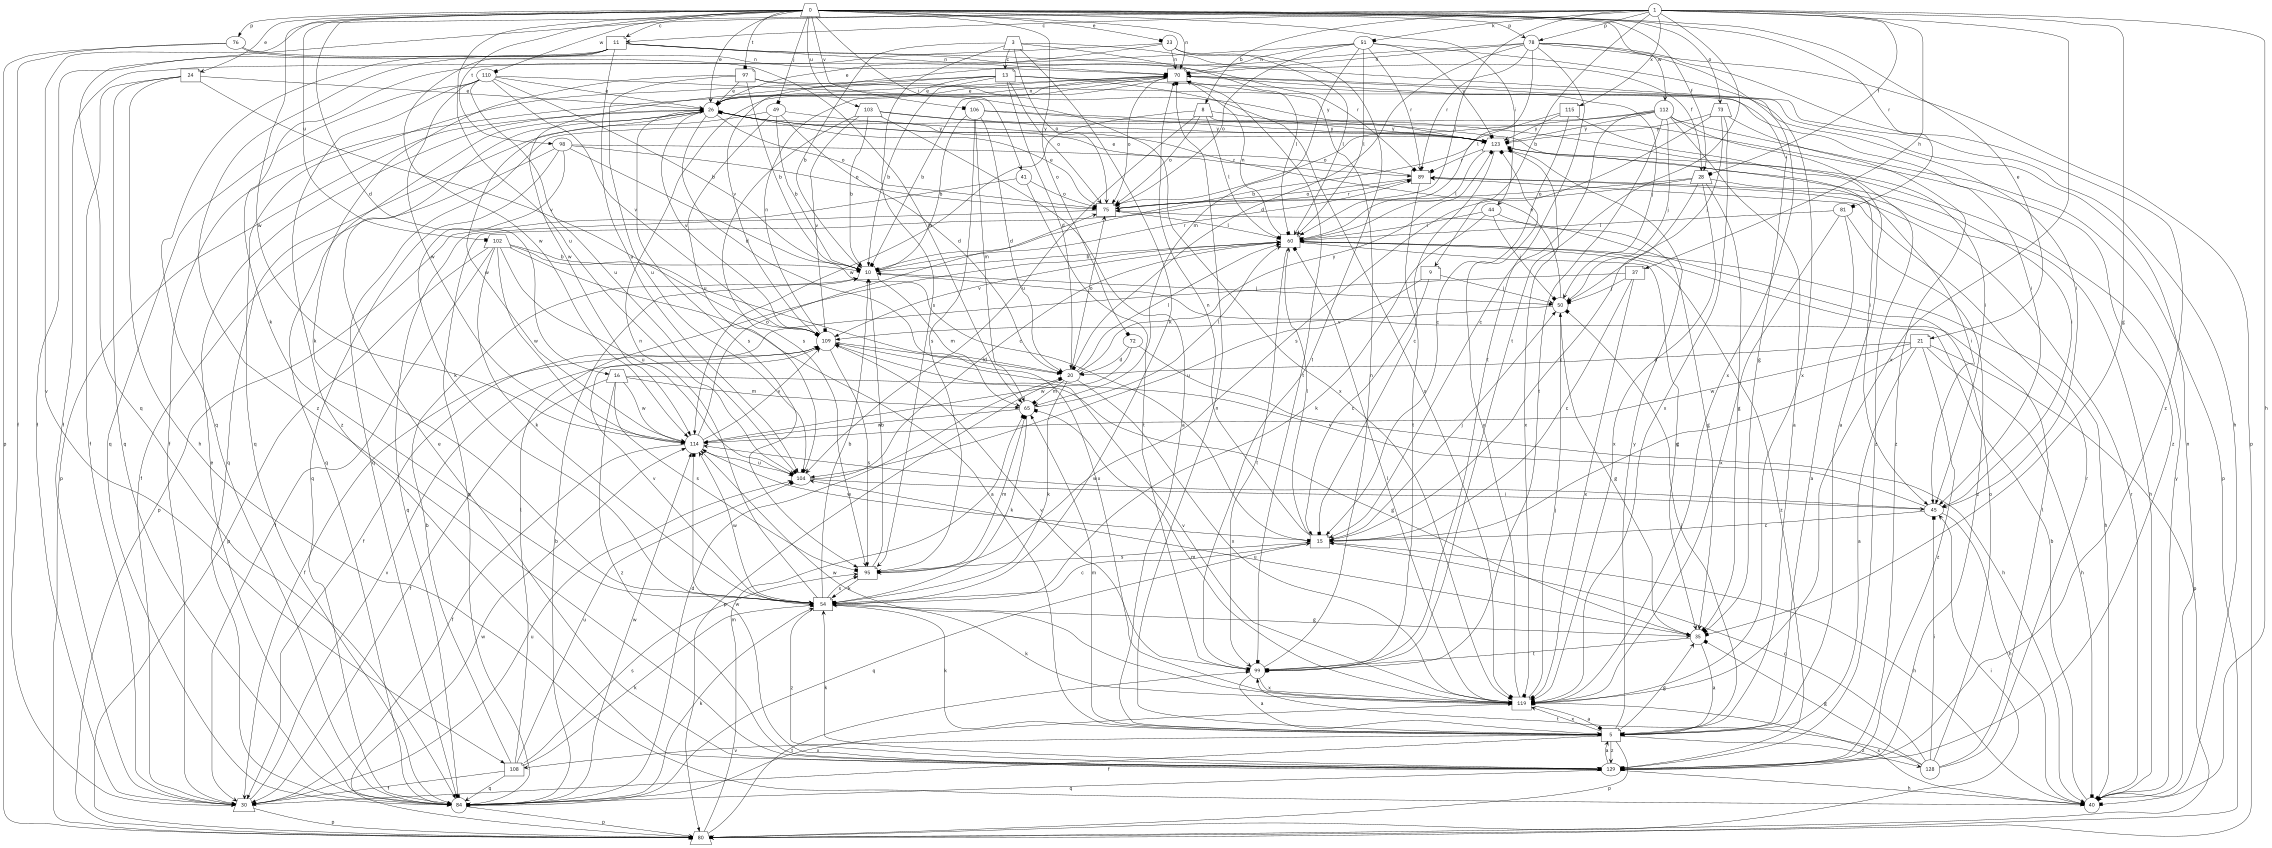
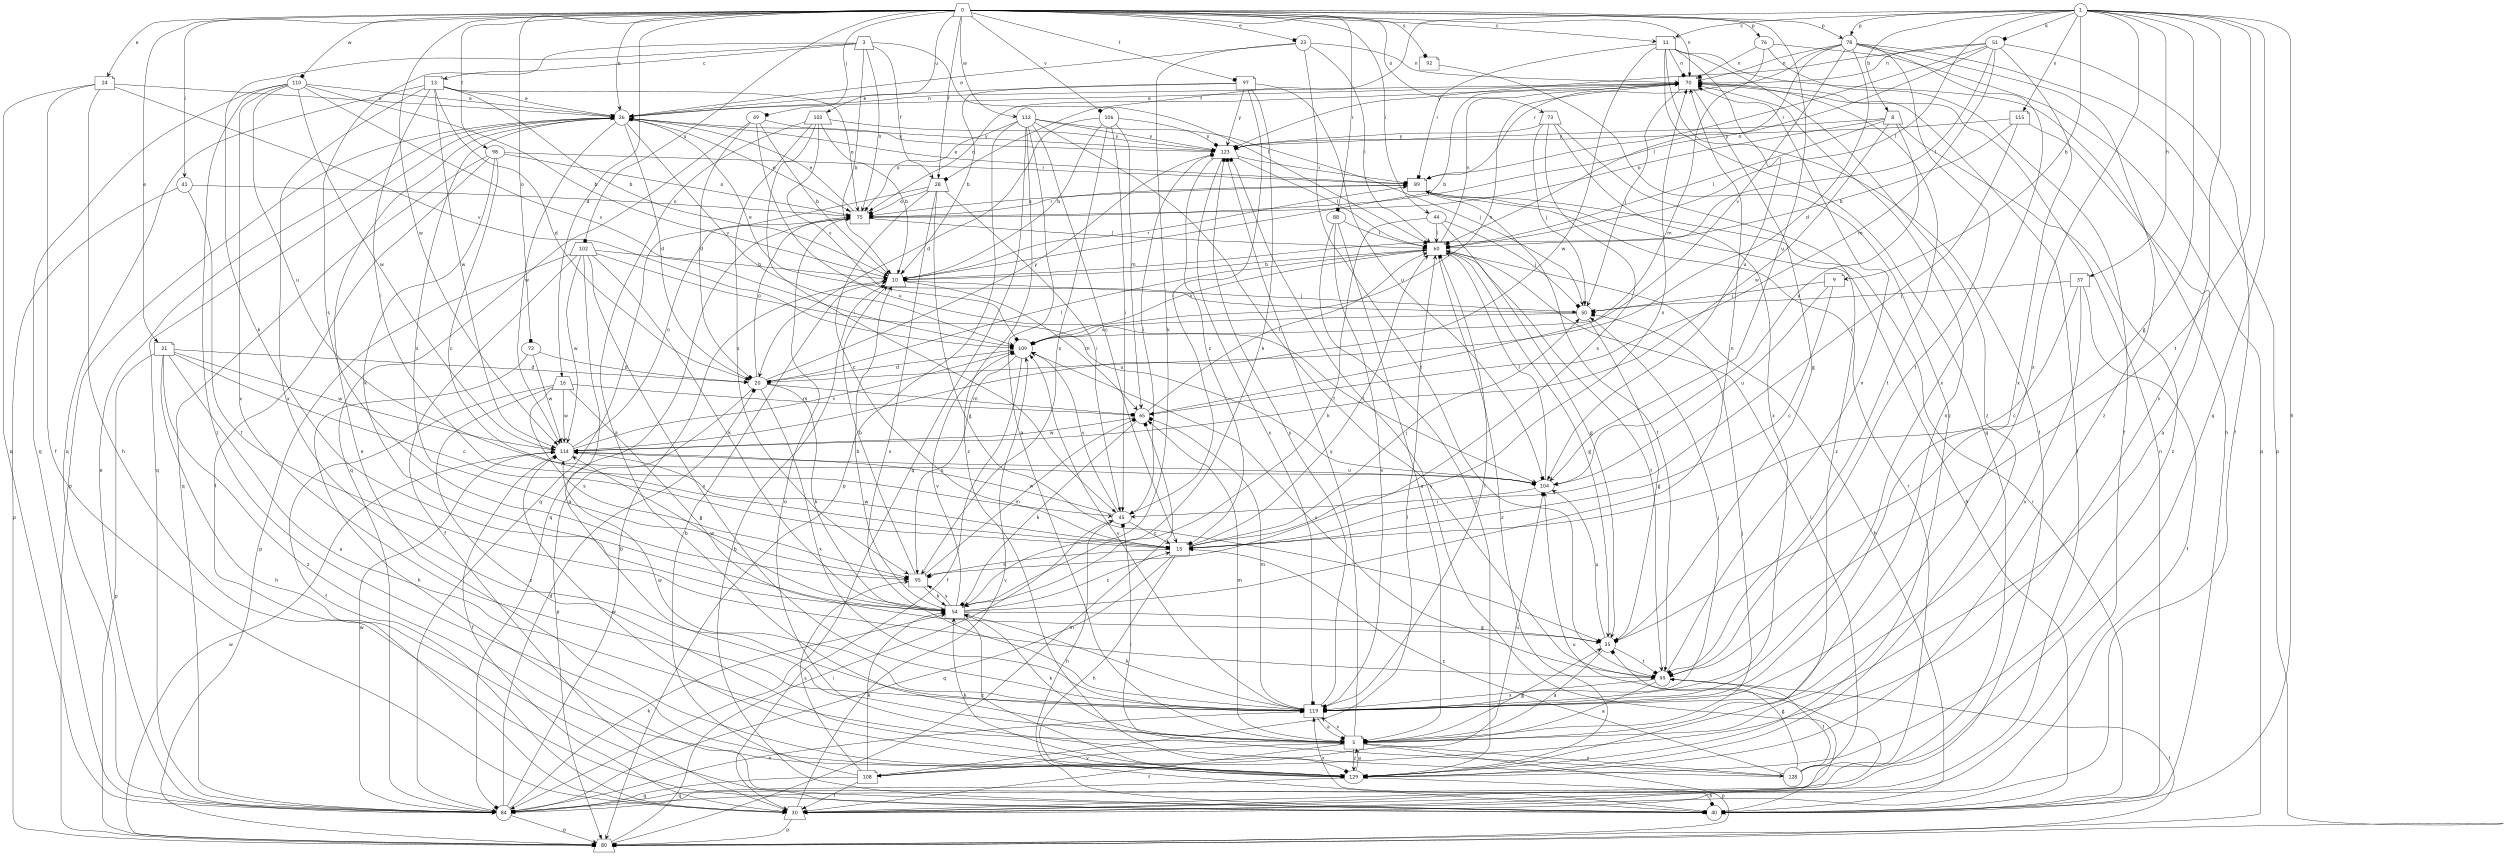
node "92": added
edge "28" -> "75": arrowhead vee -> box
node "81": label "81" -> "88"
